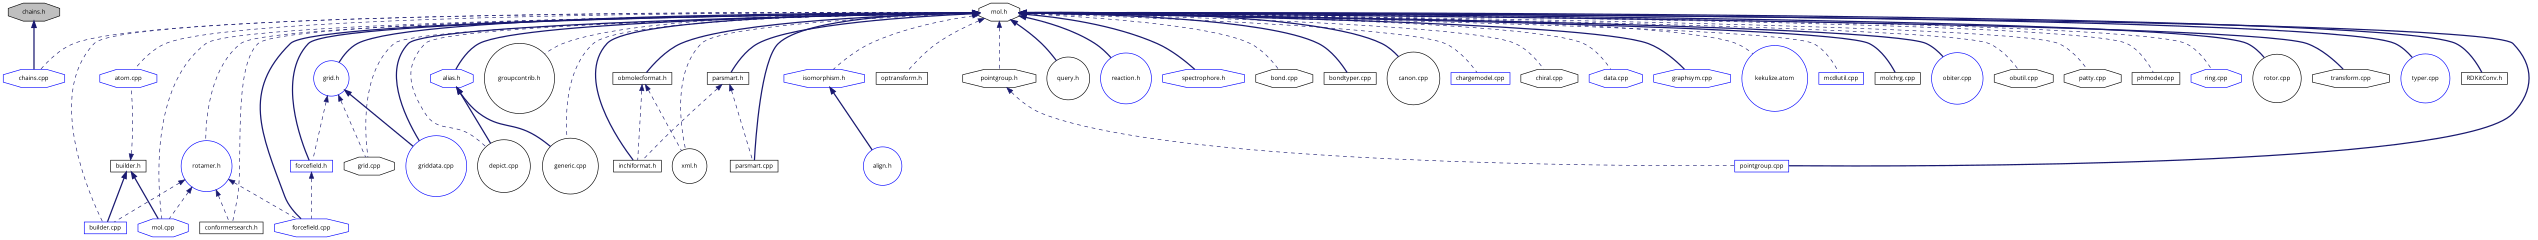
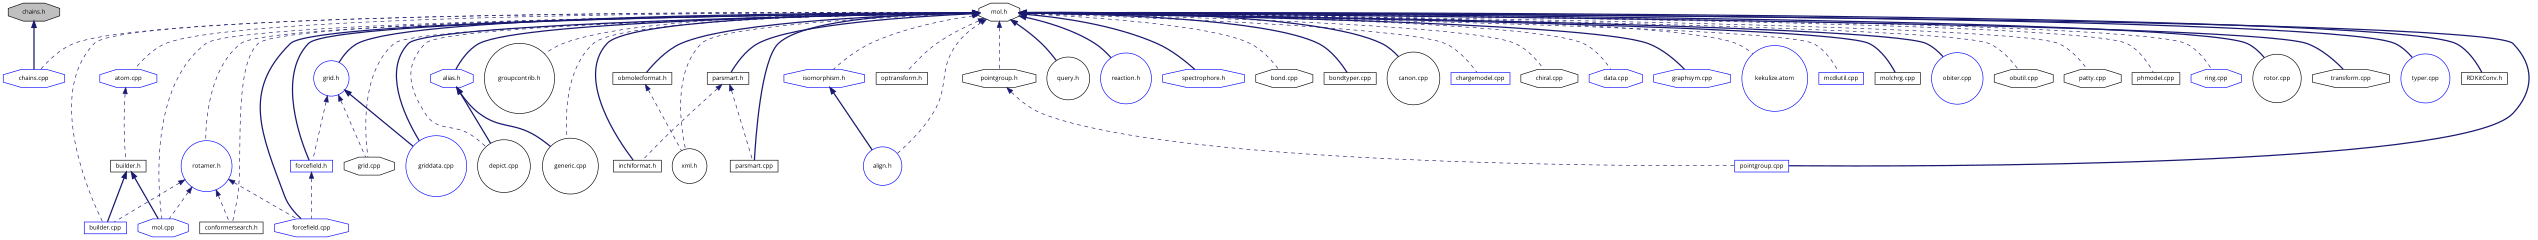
edge "align.h" -> "mol.h": added
edge "atom.cpp" -> "builder.h": reversed
edge "inchiformat.h" -> "obmolecformat.h": removed
